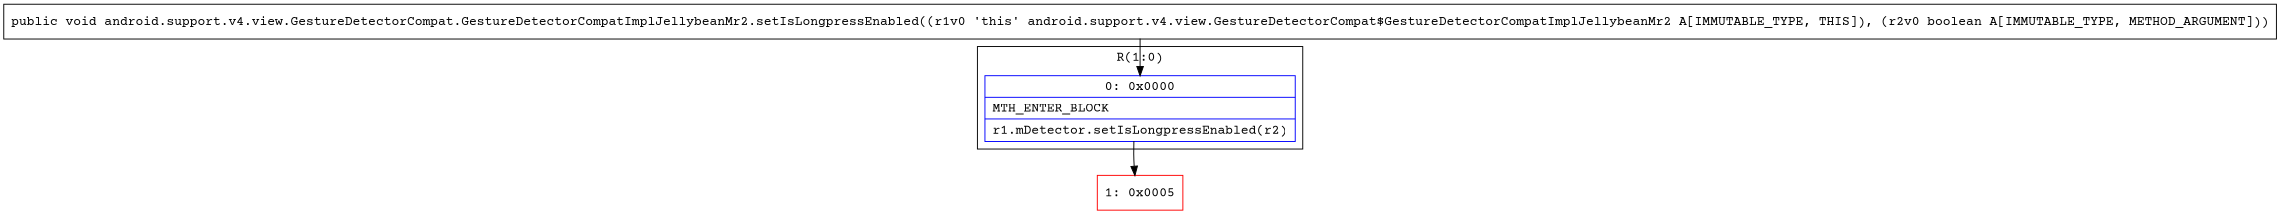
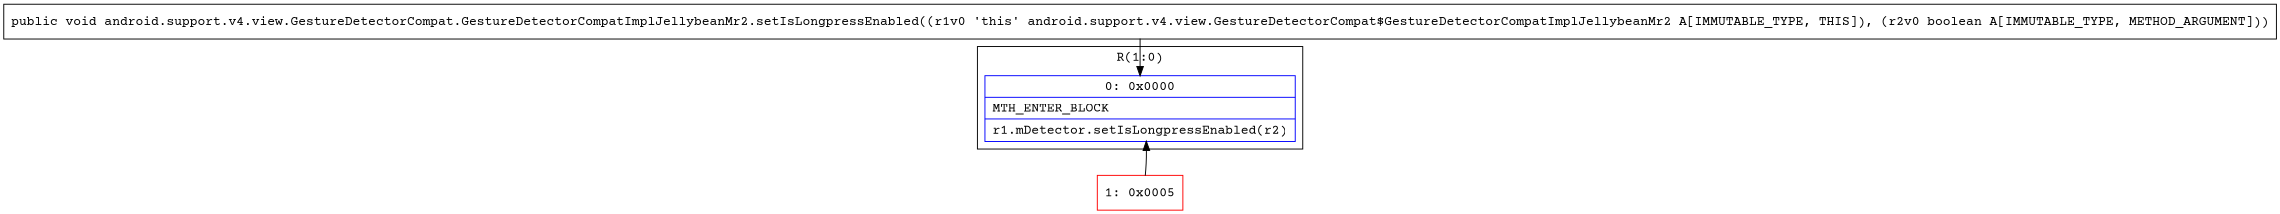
edge "0: 0x0000" -> "1: 0x0005": reversed
